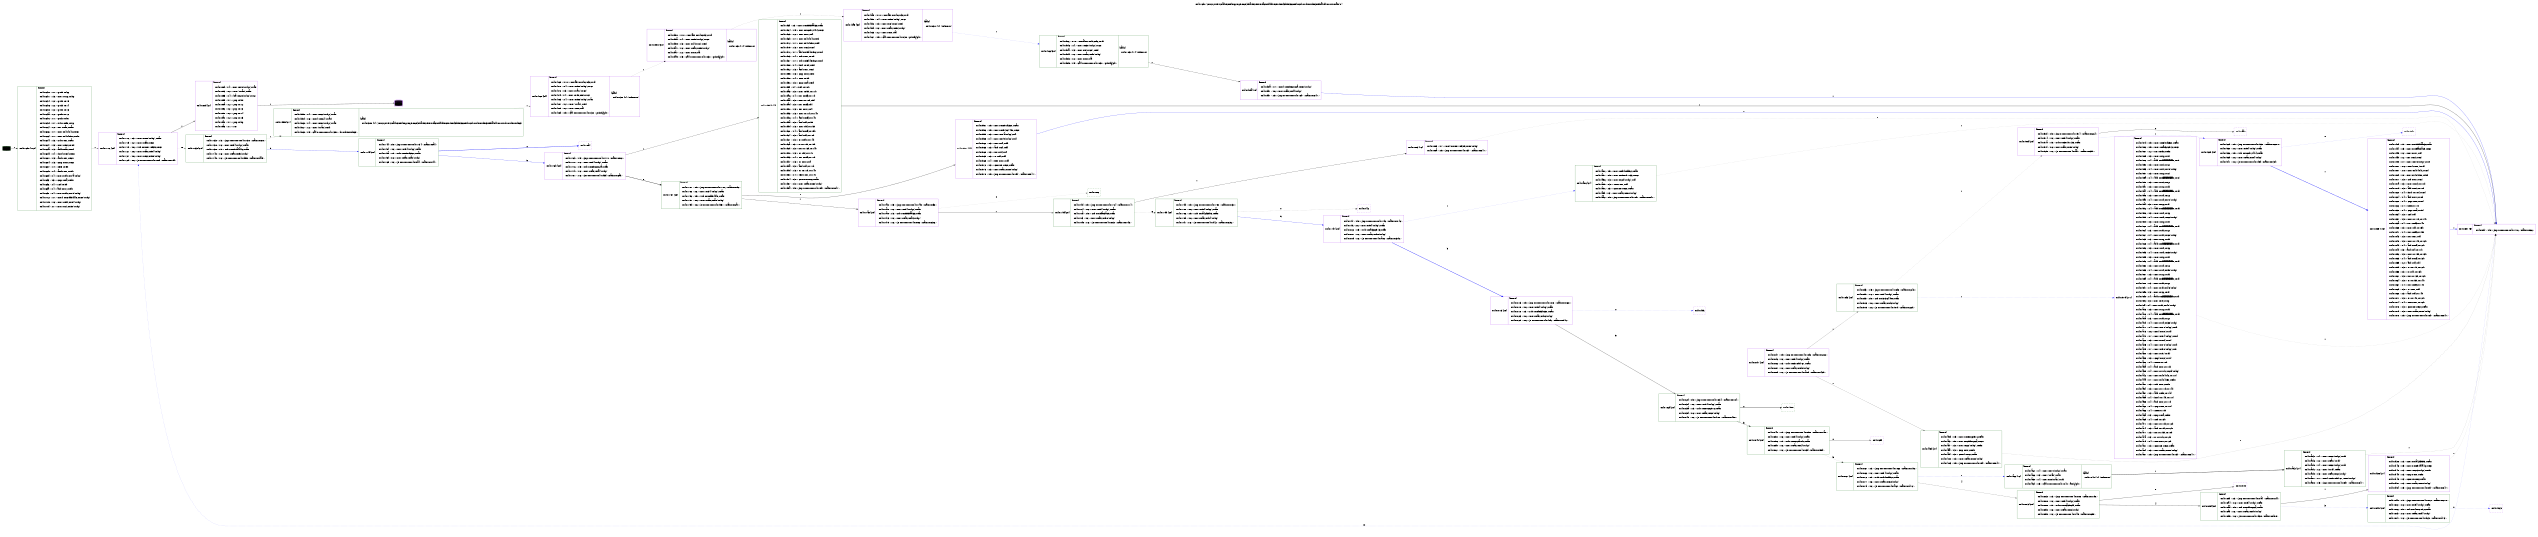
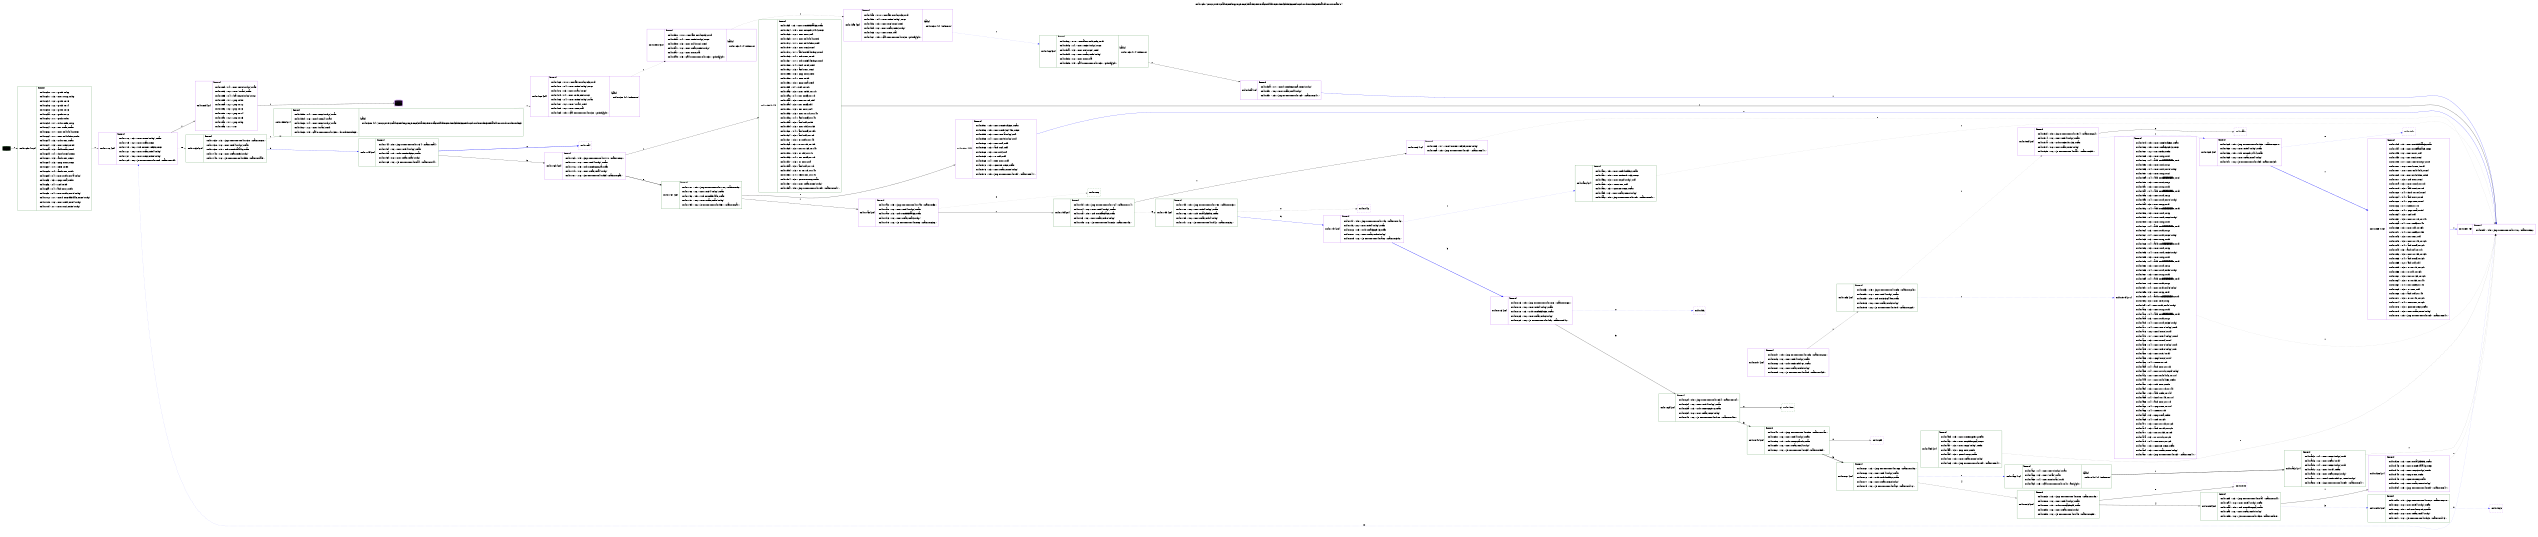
edge "0x40174f [28]" -> "0x40176b [28]": color blue -> black
edge "0x4018d7 [28]" -> "0x401aed [27]": removed, label "1"
edge "0x40184b [28]" -> "0x401867 [28]": style dotted -> bold
